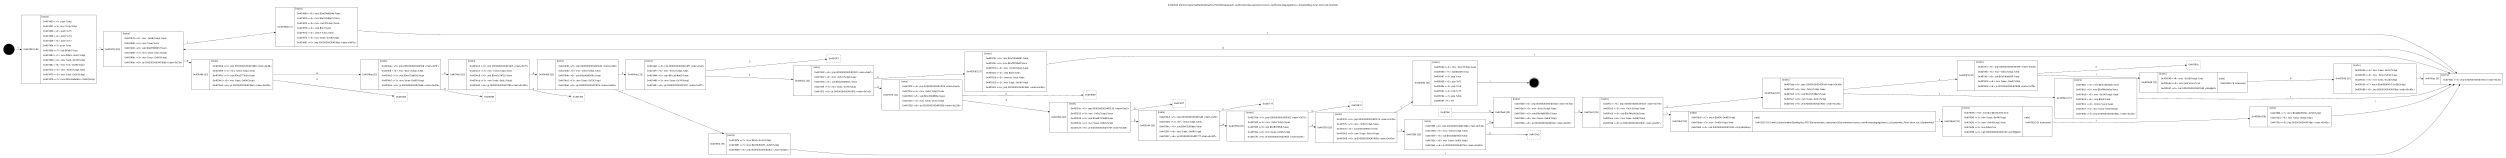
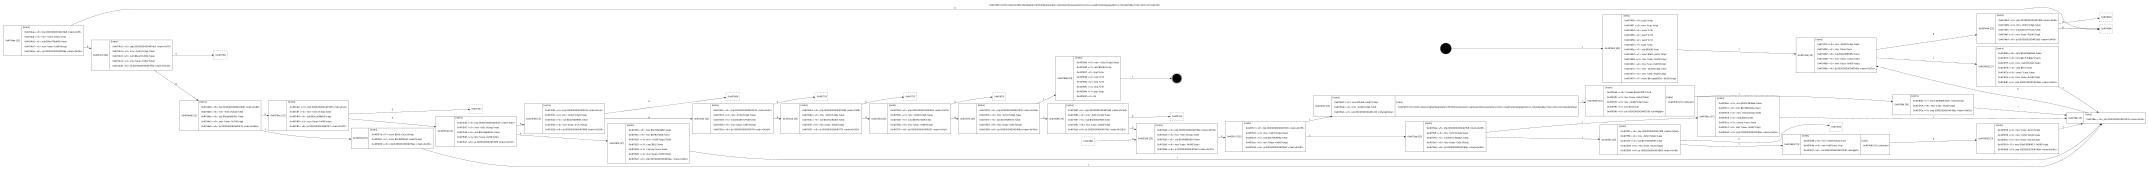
edge "0x401494 [22]" -> "0x4014aa [22]": now "0x401494 [22]" -> "0x40186e"
